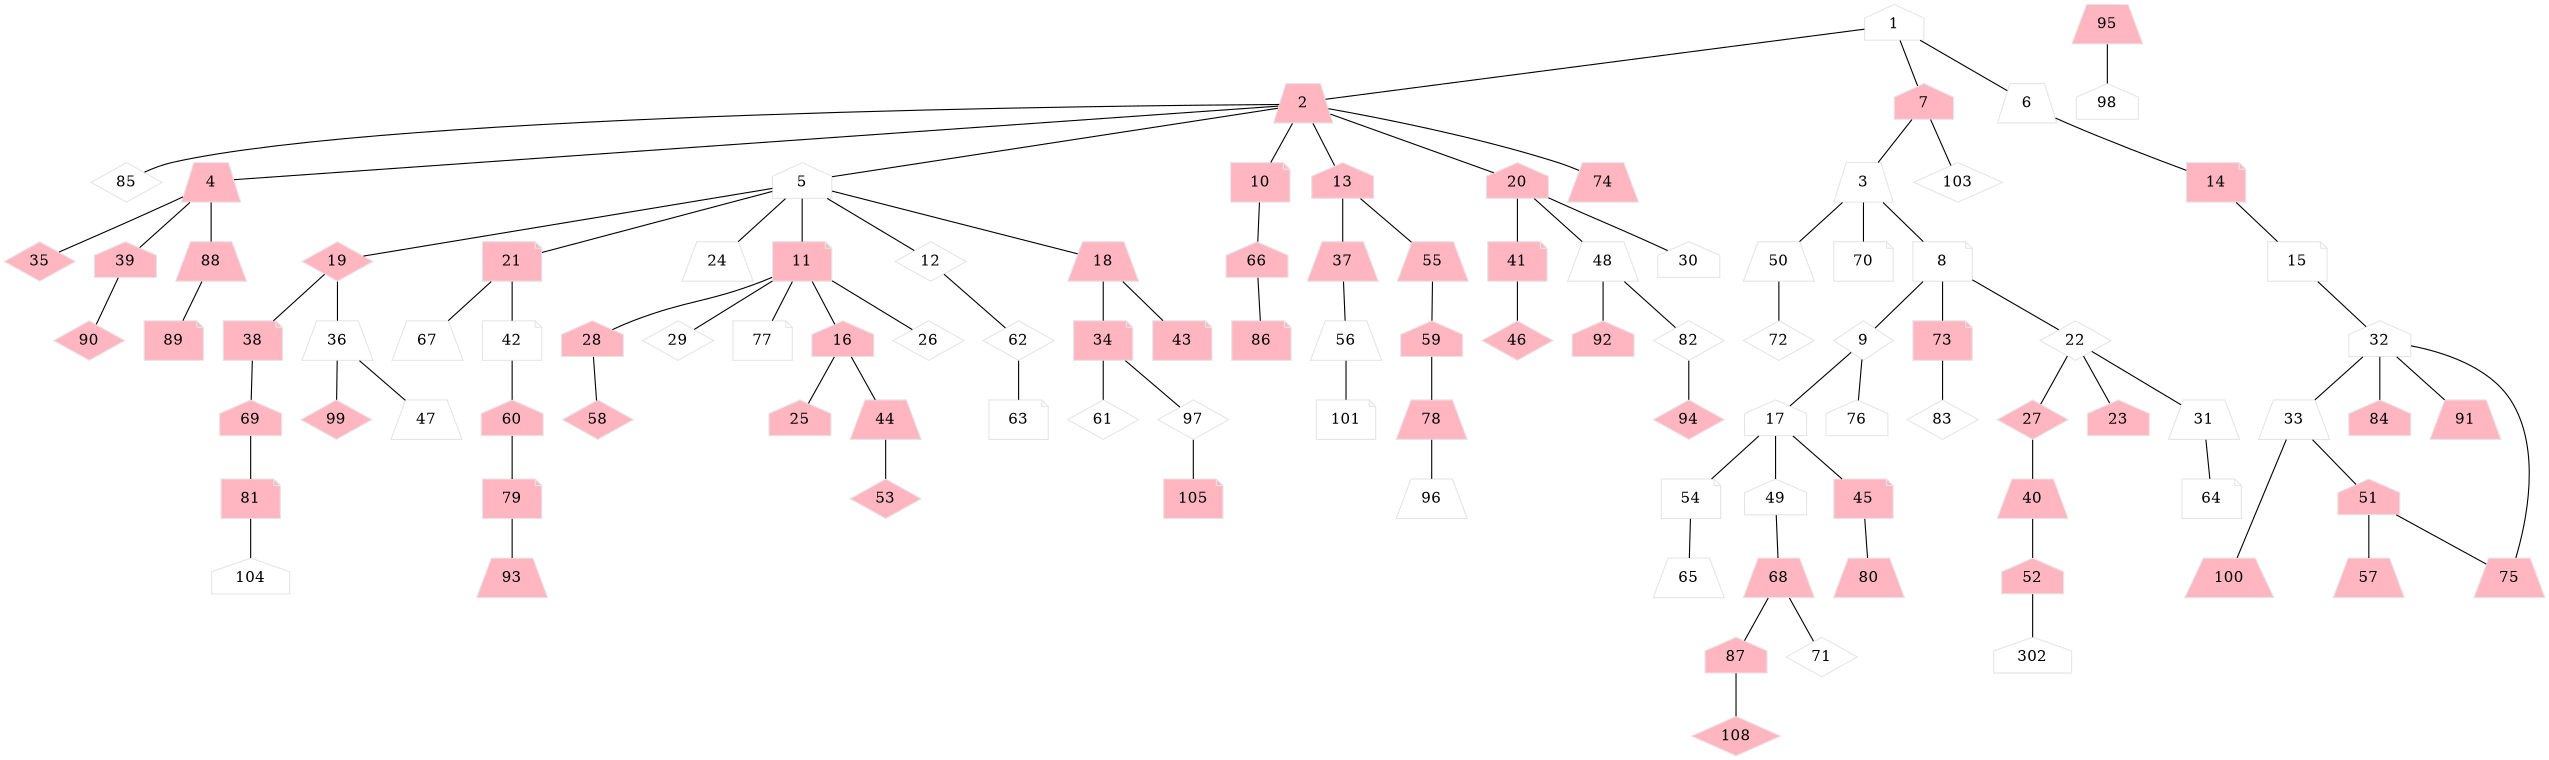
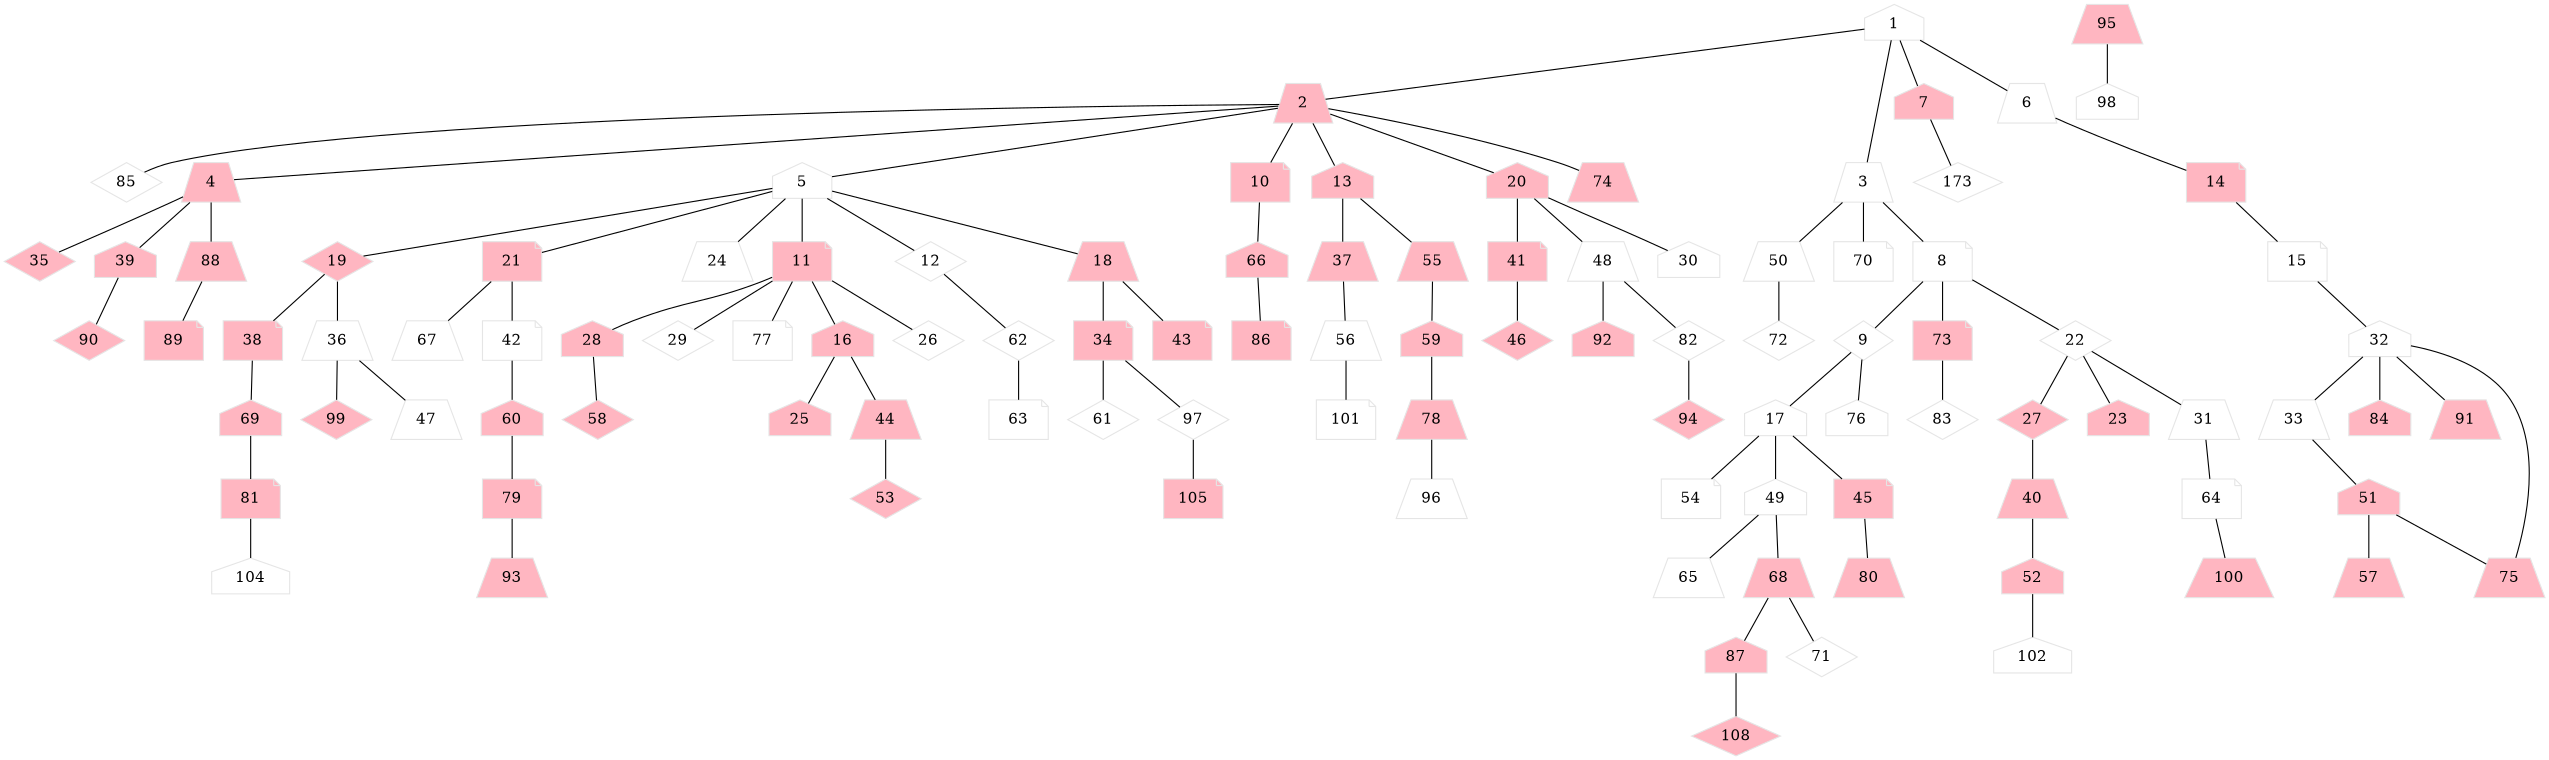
edge "7" -- "3": now "1" -- "3"
node "103": label "103" -> "173"
edge "33" -- "100": now "64" -- "100"
edge "54" -- "65": now "49" -- "65"
node "302": label "302" -> "102"
